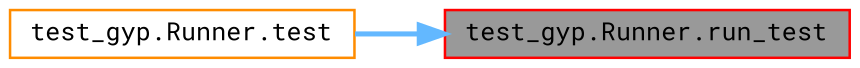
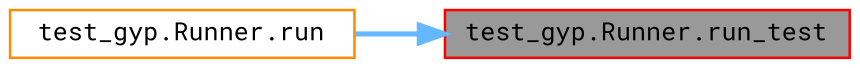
node "test_gyp.Runner.test": label "test_gyp.Runner.test" -> "test_gyp.Runner.run"
